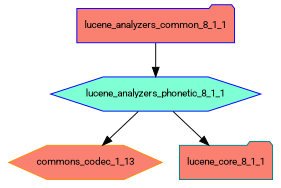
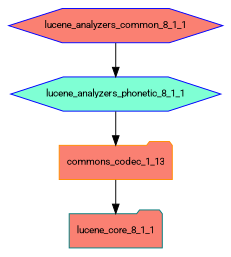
node "lucene_analyzers_common_8_1_1": shape folder -> hexagon
edge "lucene_analyzers_phonetic_8_1_1" -> "lucene_core_8_1_1": now "commons_codec_1_13" -> "lucene_core_8_1_1"
node "commons_codec_1_13": shape hexagon -> folder
